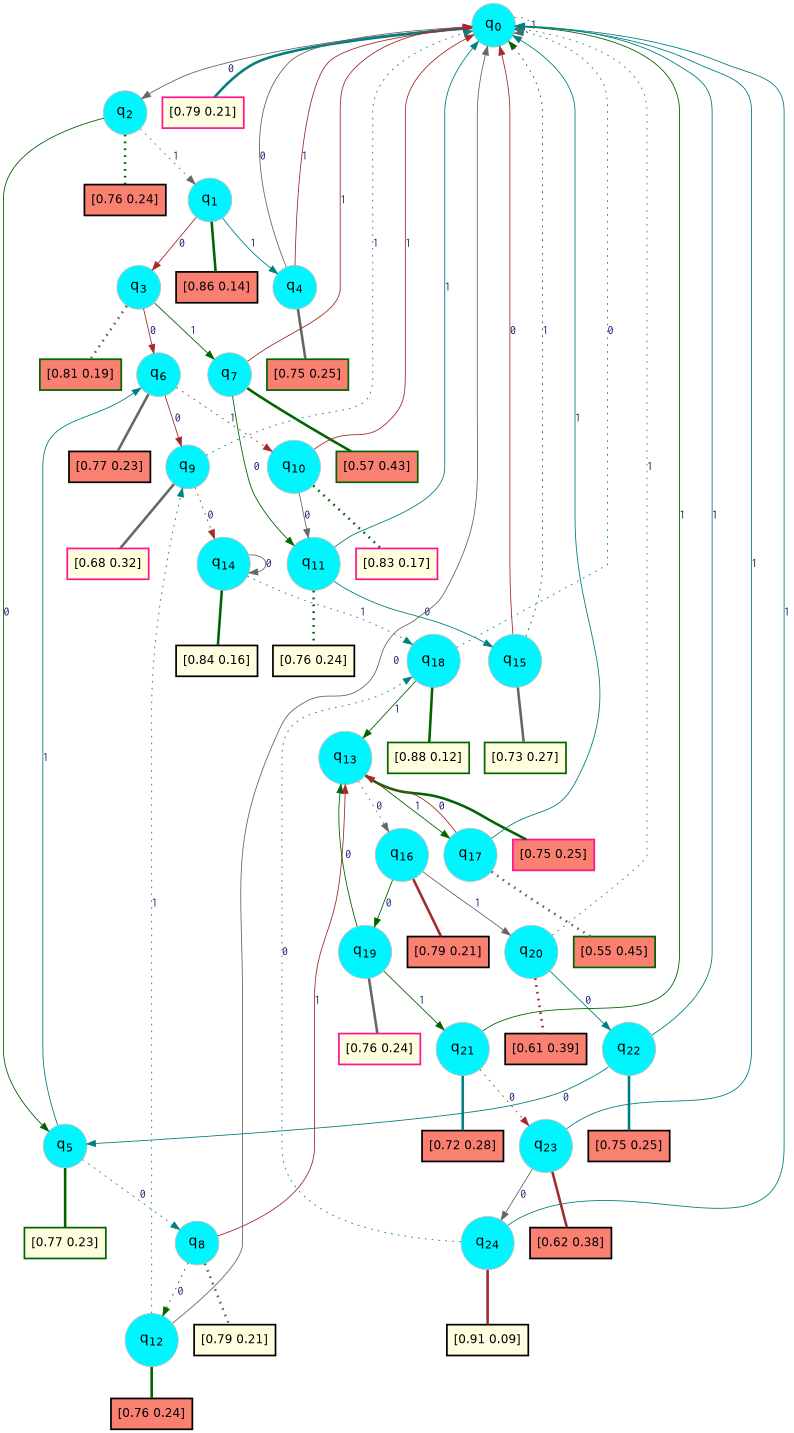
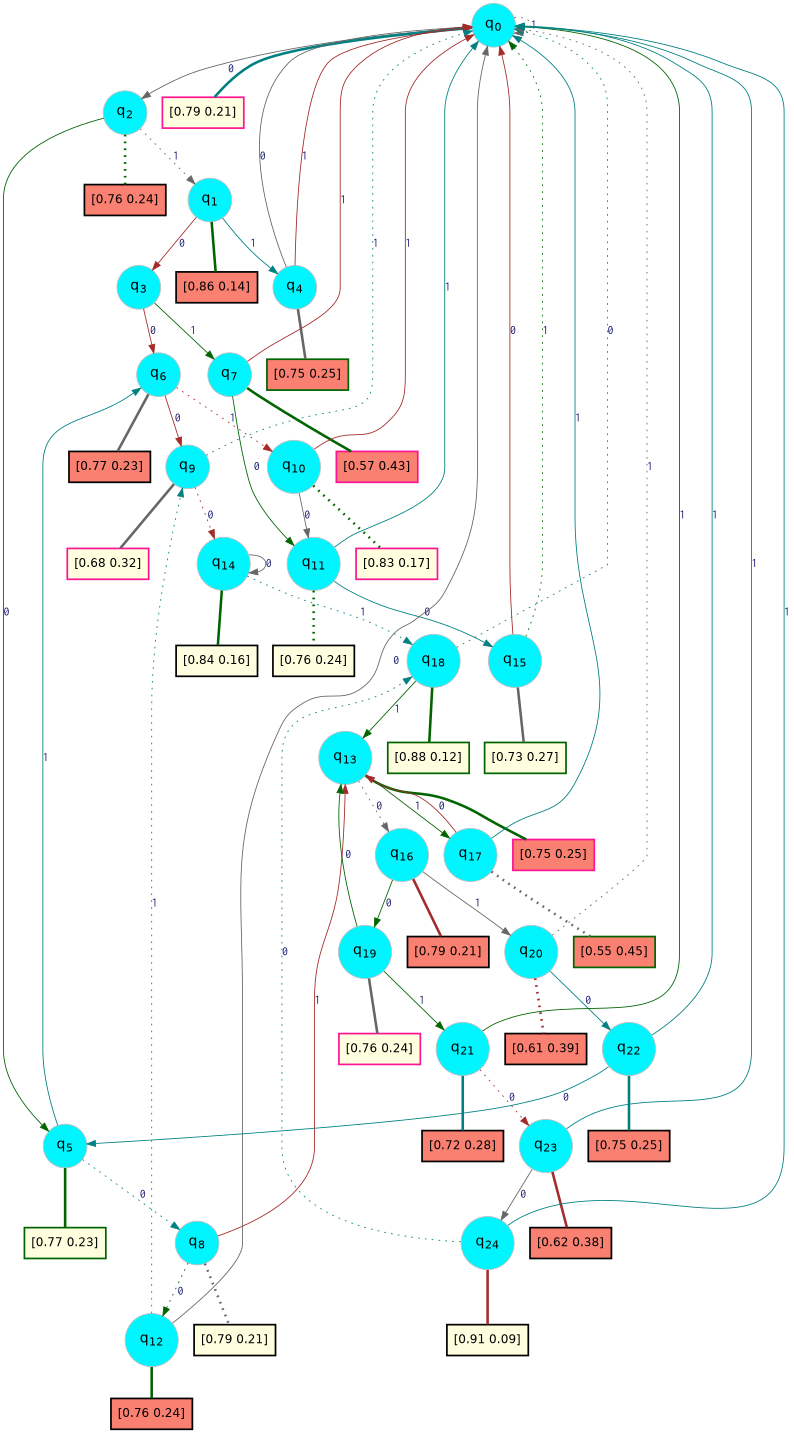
node "[0.81 0.19]": removed
node "[0.57 0.43]": color darkgreen -> deeppink
